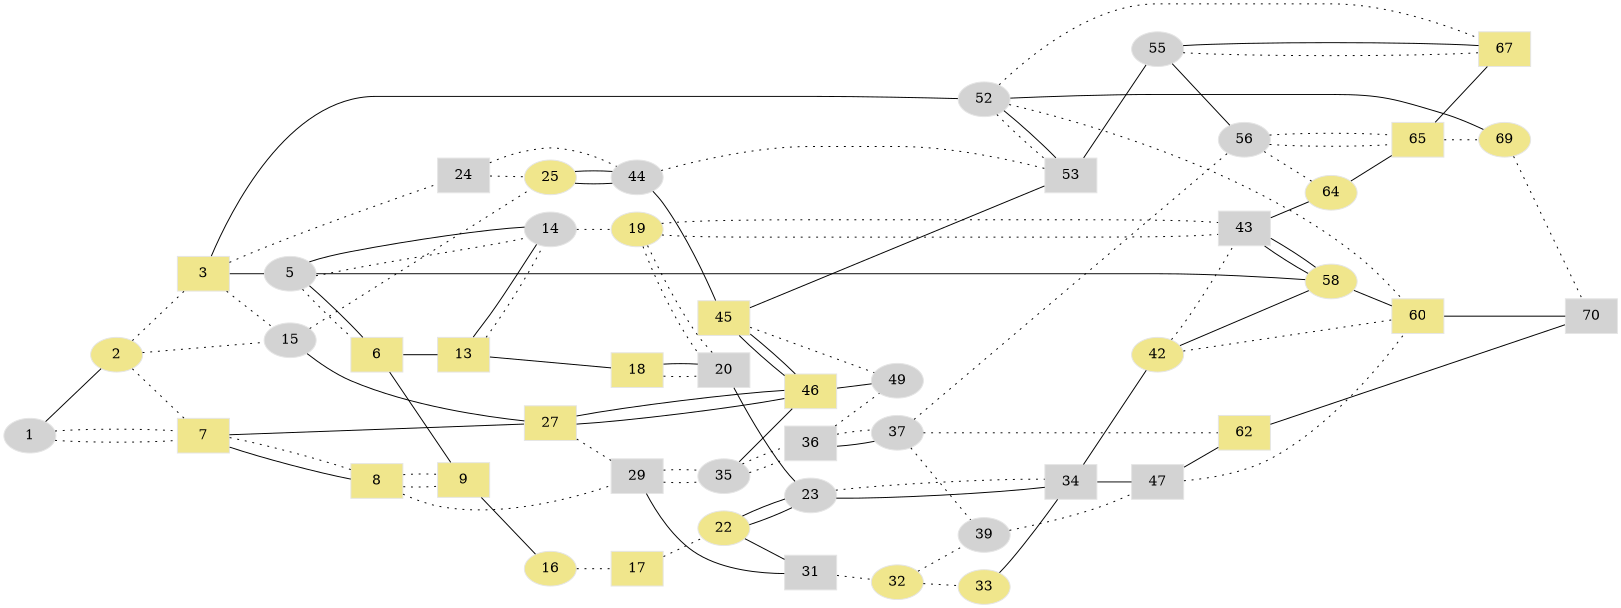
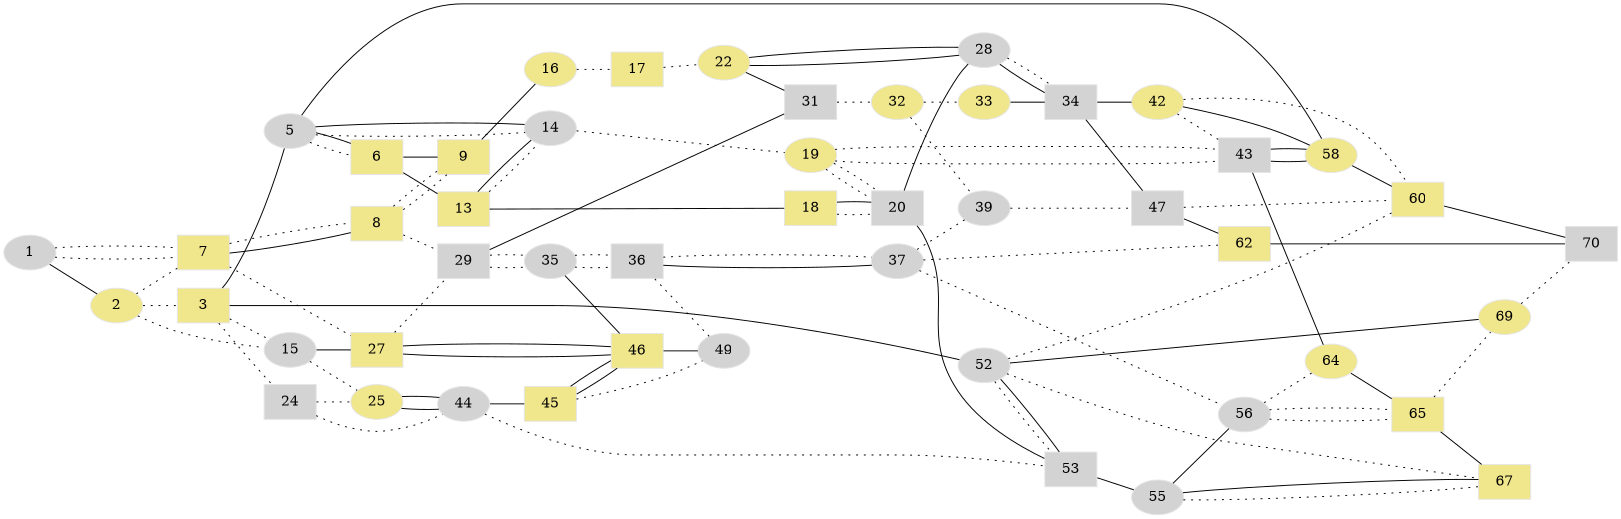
edge "53" -- "45": now "53" -- "20"
edge "27" -- "7": style solid -> dotted
node "23": label "23" -> "28"
